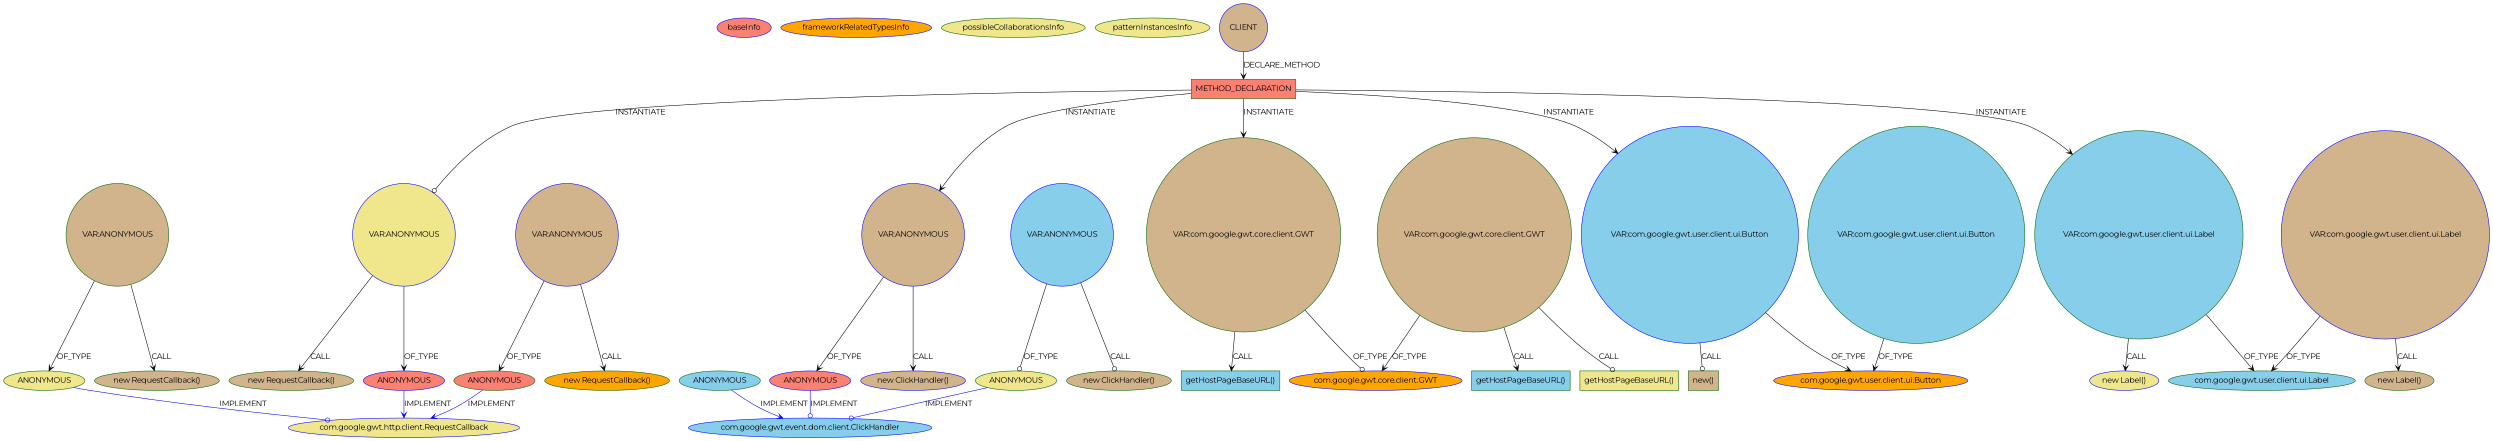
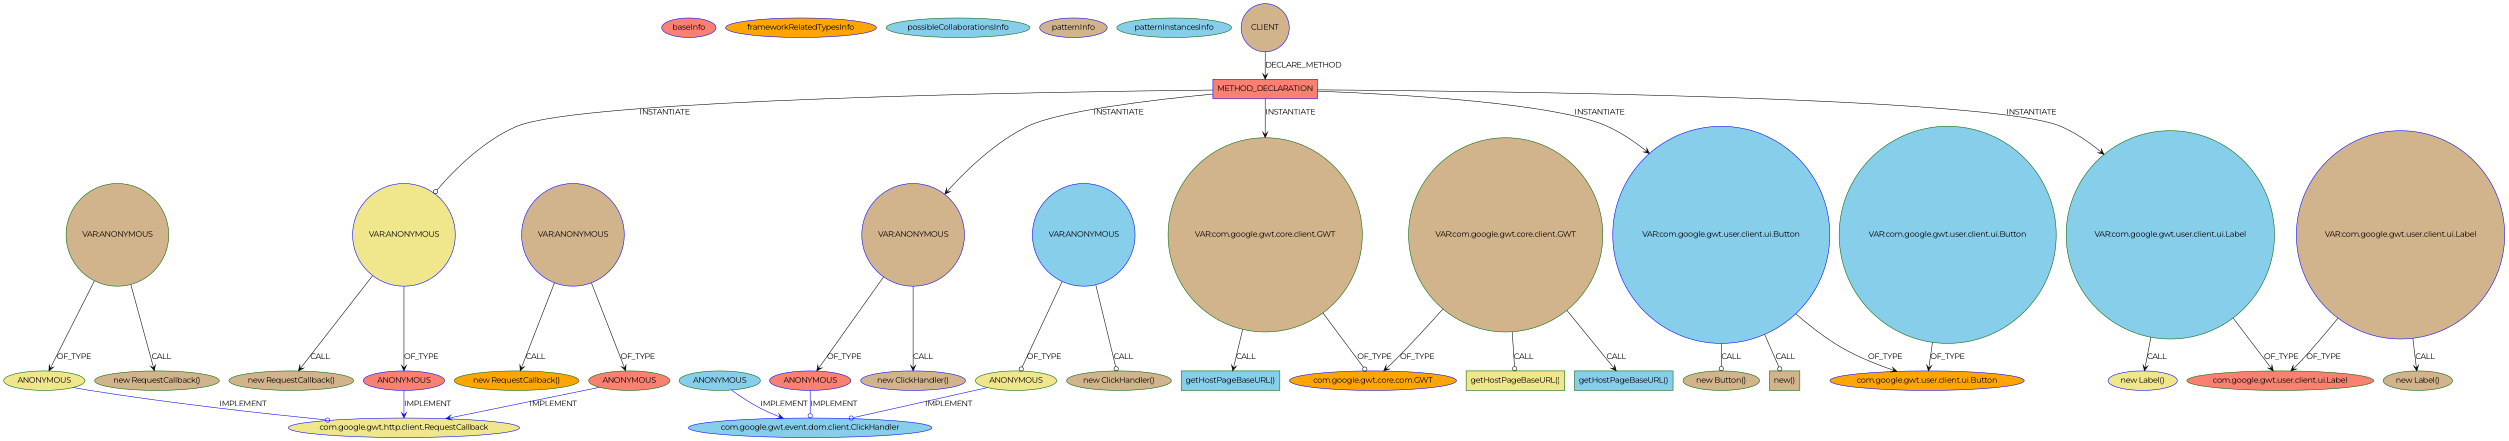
node "possibleCollaborationsInfo": fillcolor khaki -> skyblue
node "patternInfo": added
node "patternInstancesInfo": fillcolor khaki -> skyblue
node "METHOD_DECLARATION": color darkgreen -> blue
node "com.google.gwt.core.client.GWT": label "com.google.gwt.core.client.GWT" -> "com.google.gwt.core.com.GWT"
node "new Button()": added
node "com.google.gwt.user.client.ui.Label": fillcolor skyblue -> salmon
